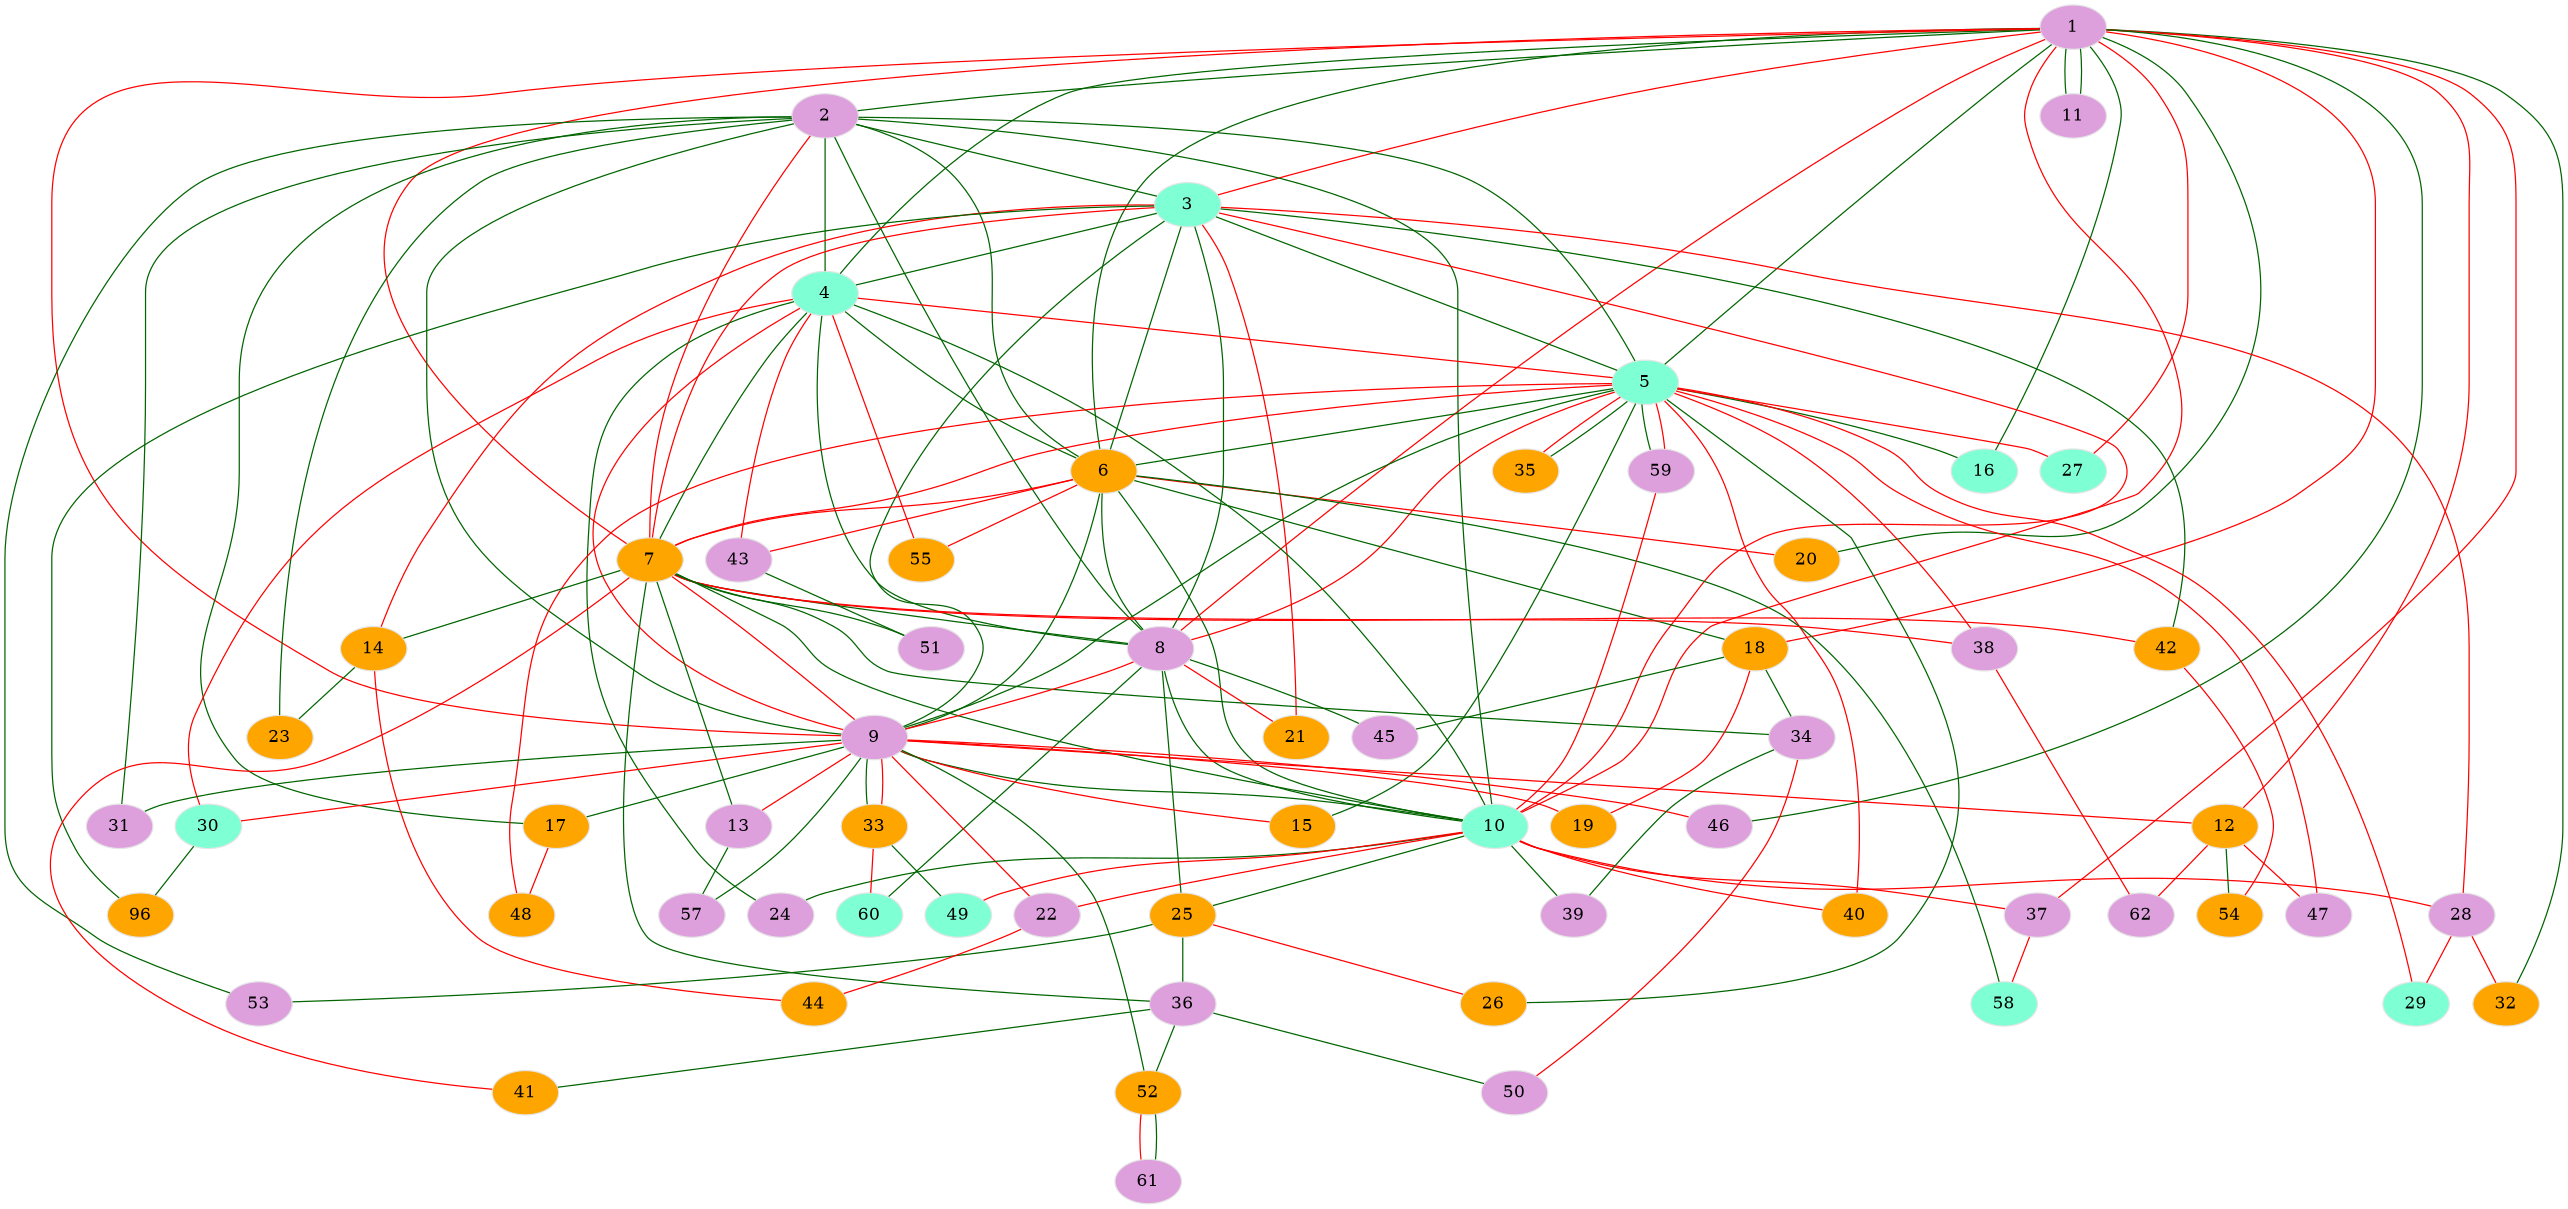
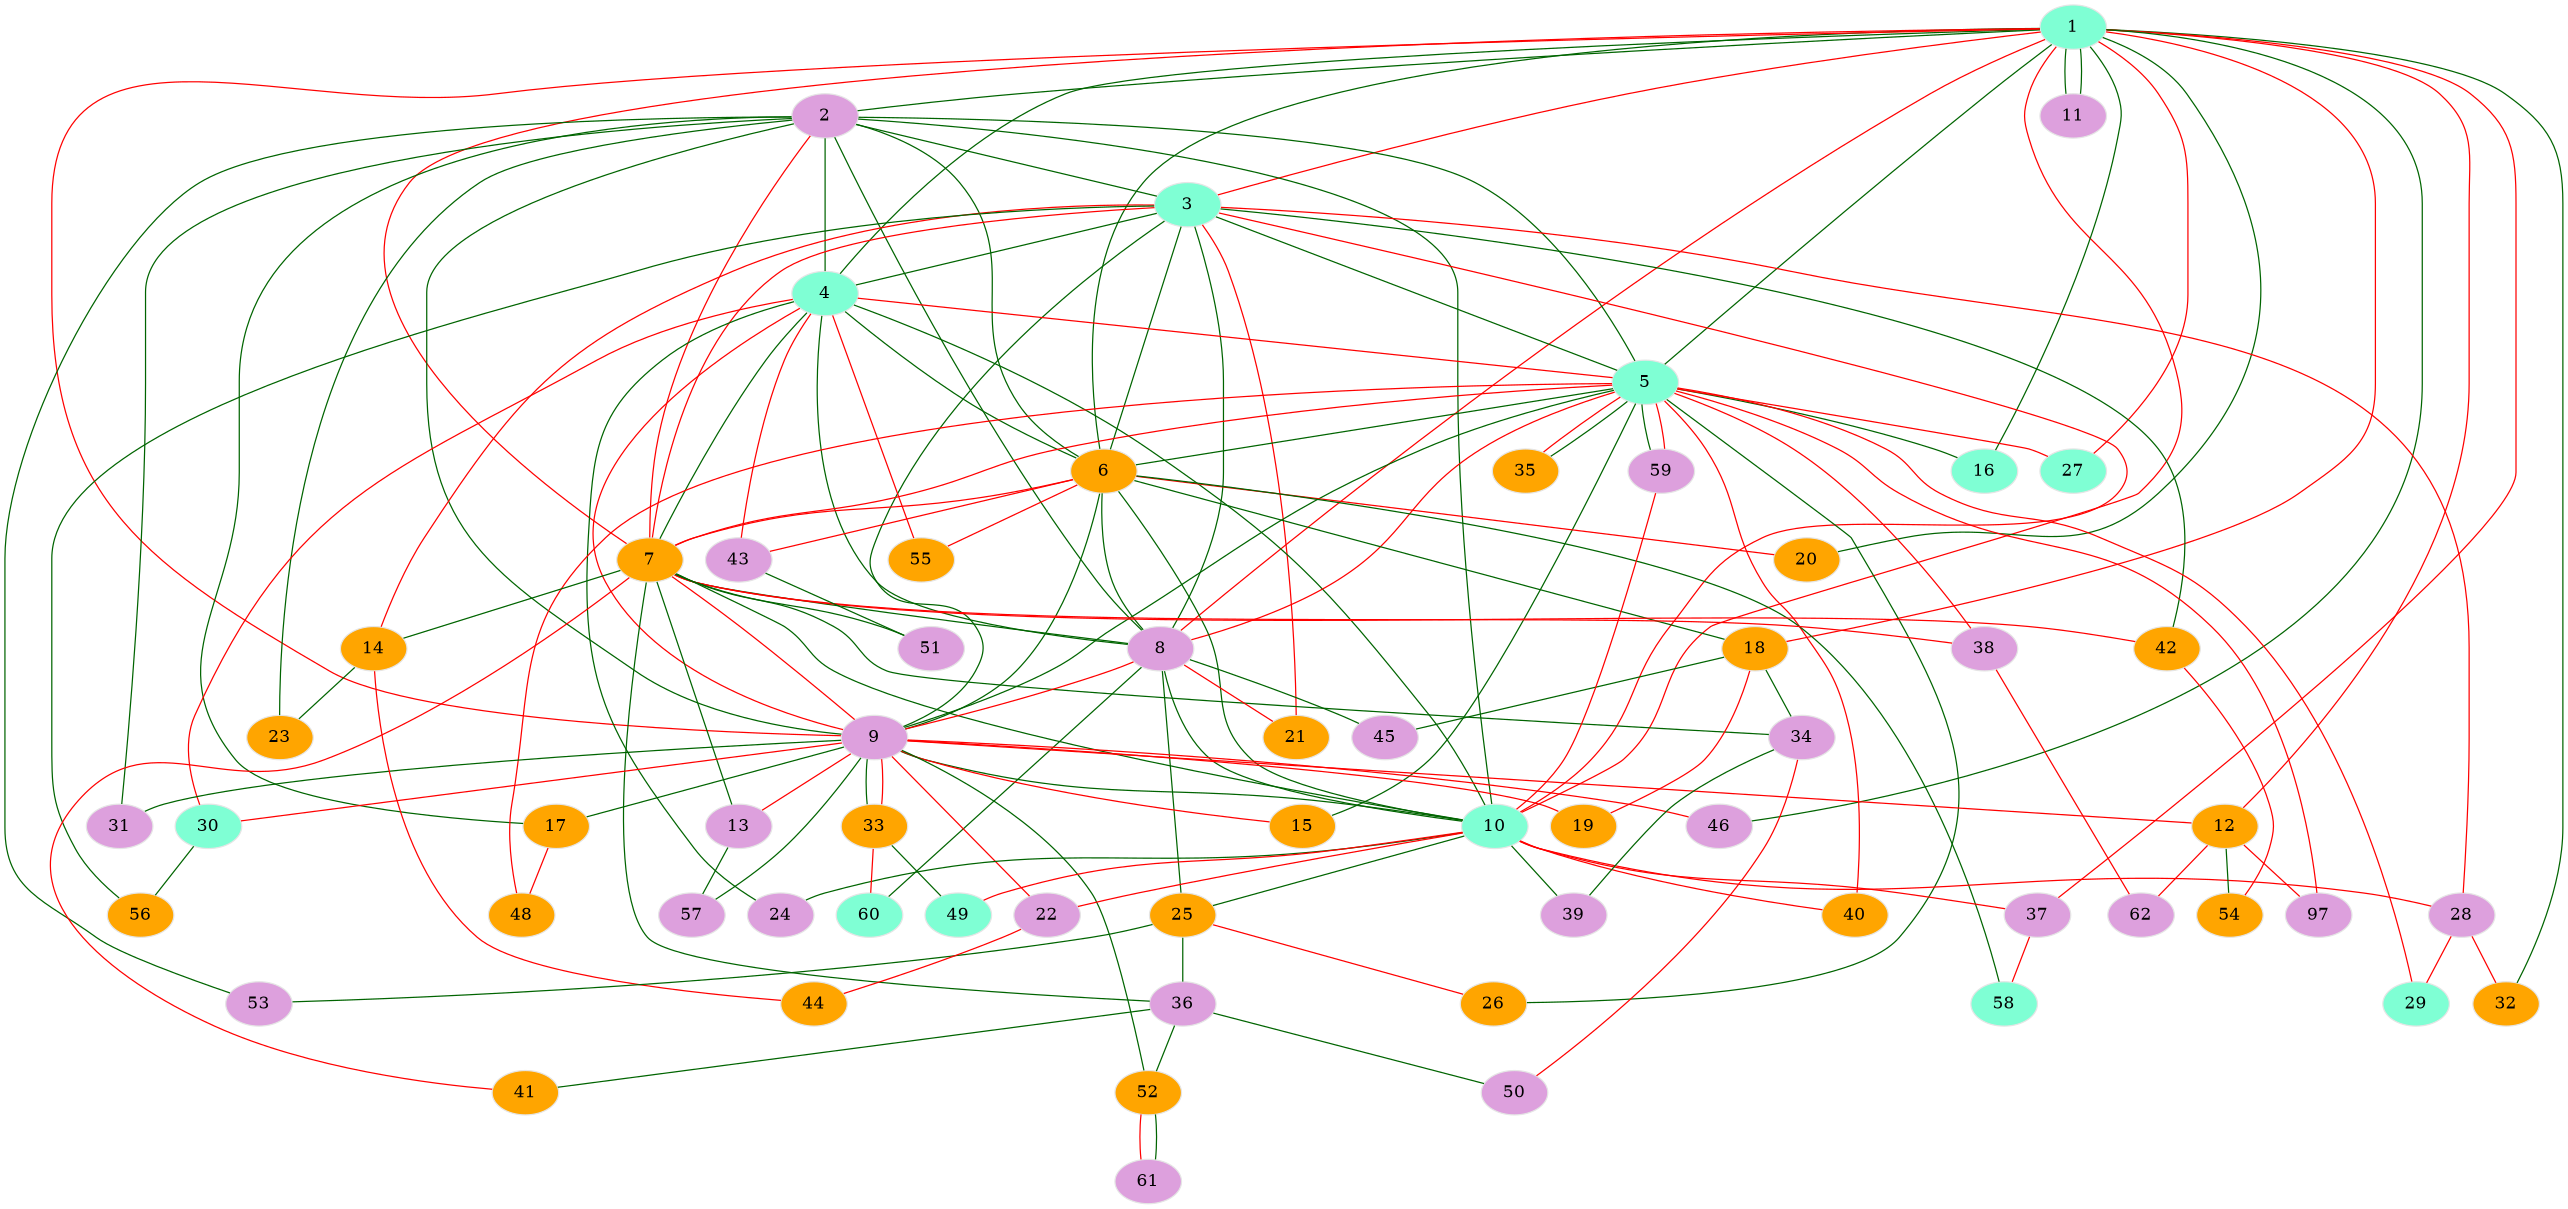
node "1": fillcolor plum -> aquamarine
node "96": label "96" -> "56"
node "47": label "47" -> "97"
